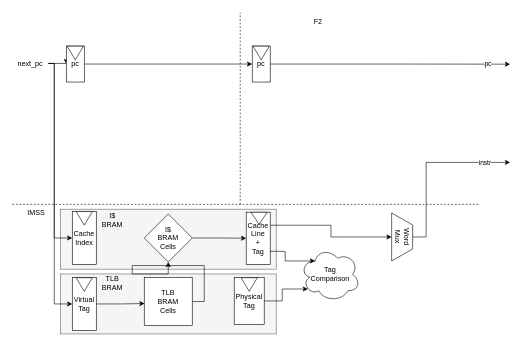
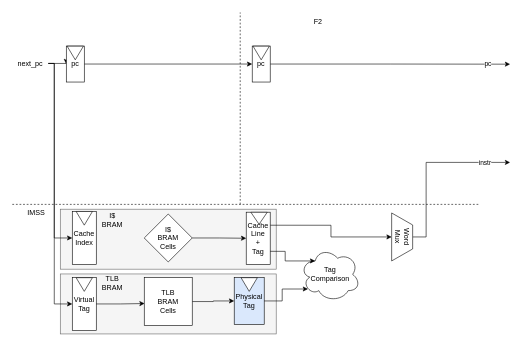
edge "TLB BRAM Cells" -> "I$ BRAM Cells": now "TLB BRAM Cells" -> "Physical Tag"
node "Physical Tag": fillcolor #ffffff -> #dae8fc
